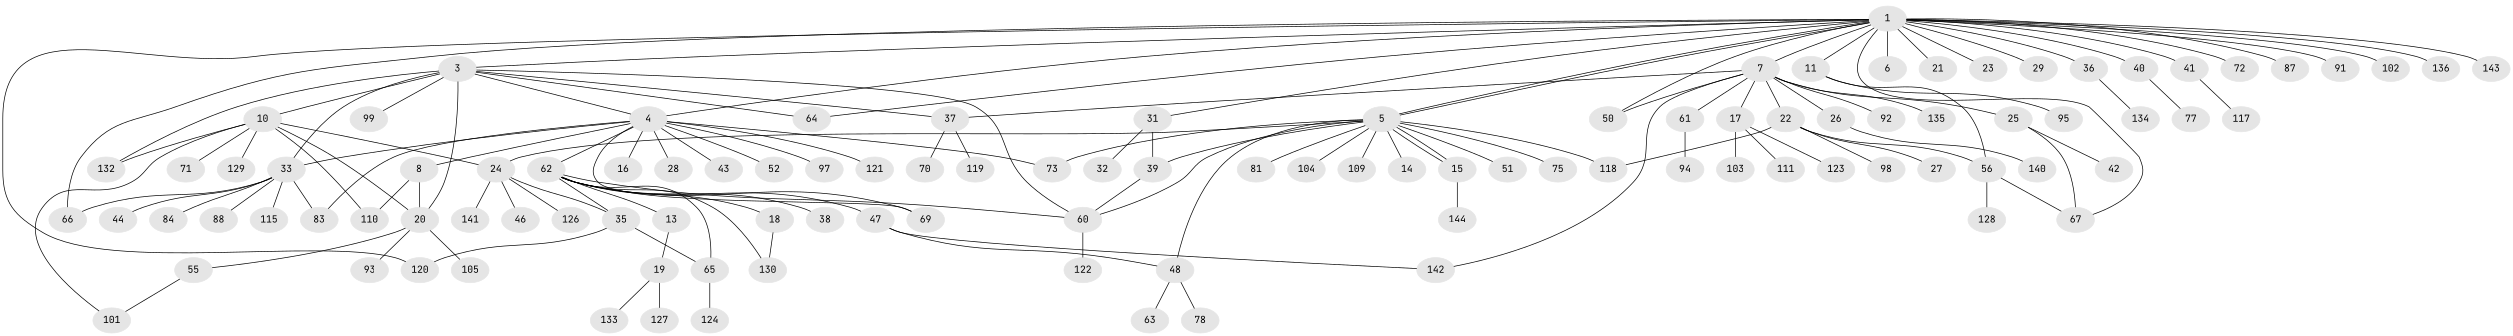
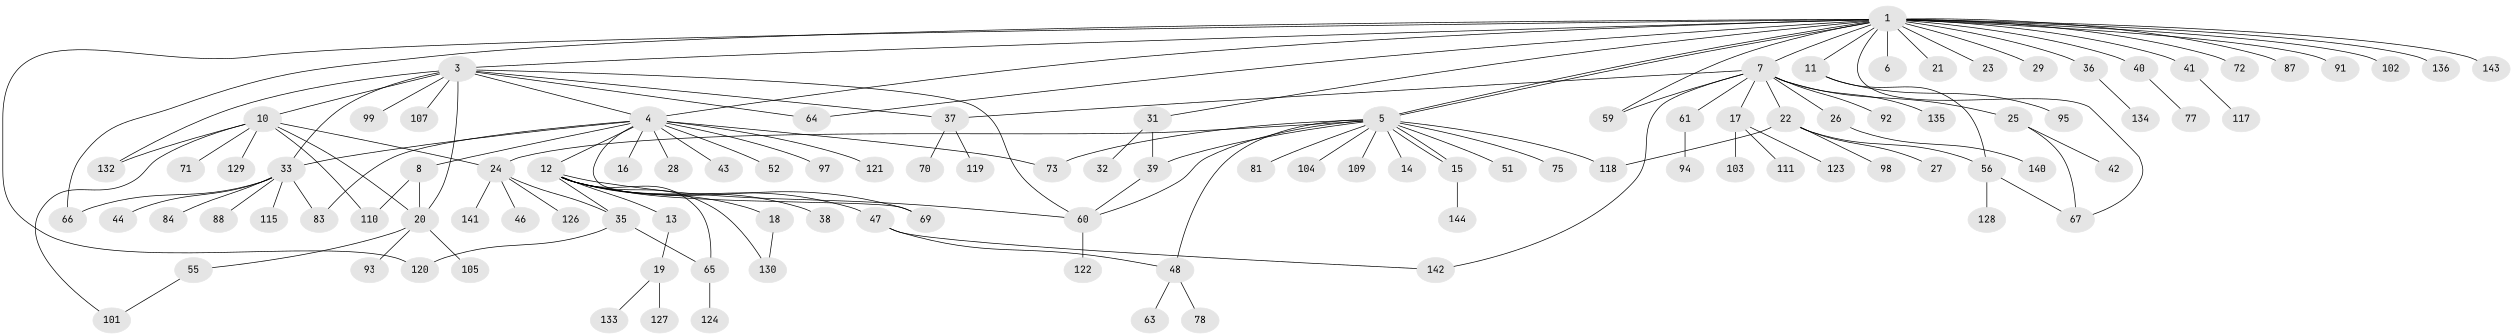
node "107": added
node "50": label "50" -> "59"
node "62": label "62" -> "12"
